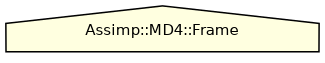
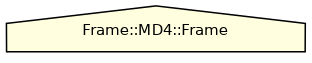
node "Assimp::MD4::Frame": label "Assimp::MD4::Frame" -> "Frame::MD4::Frame"
